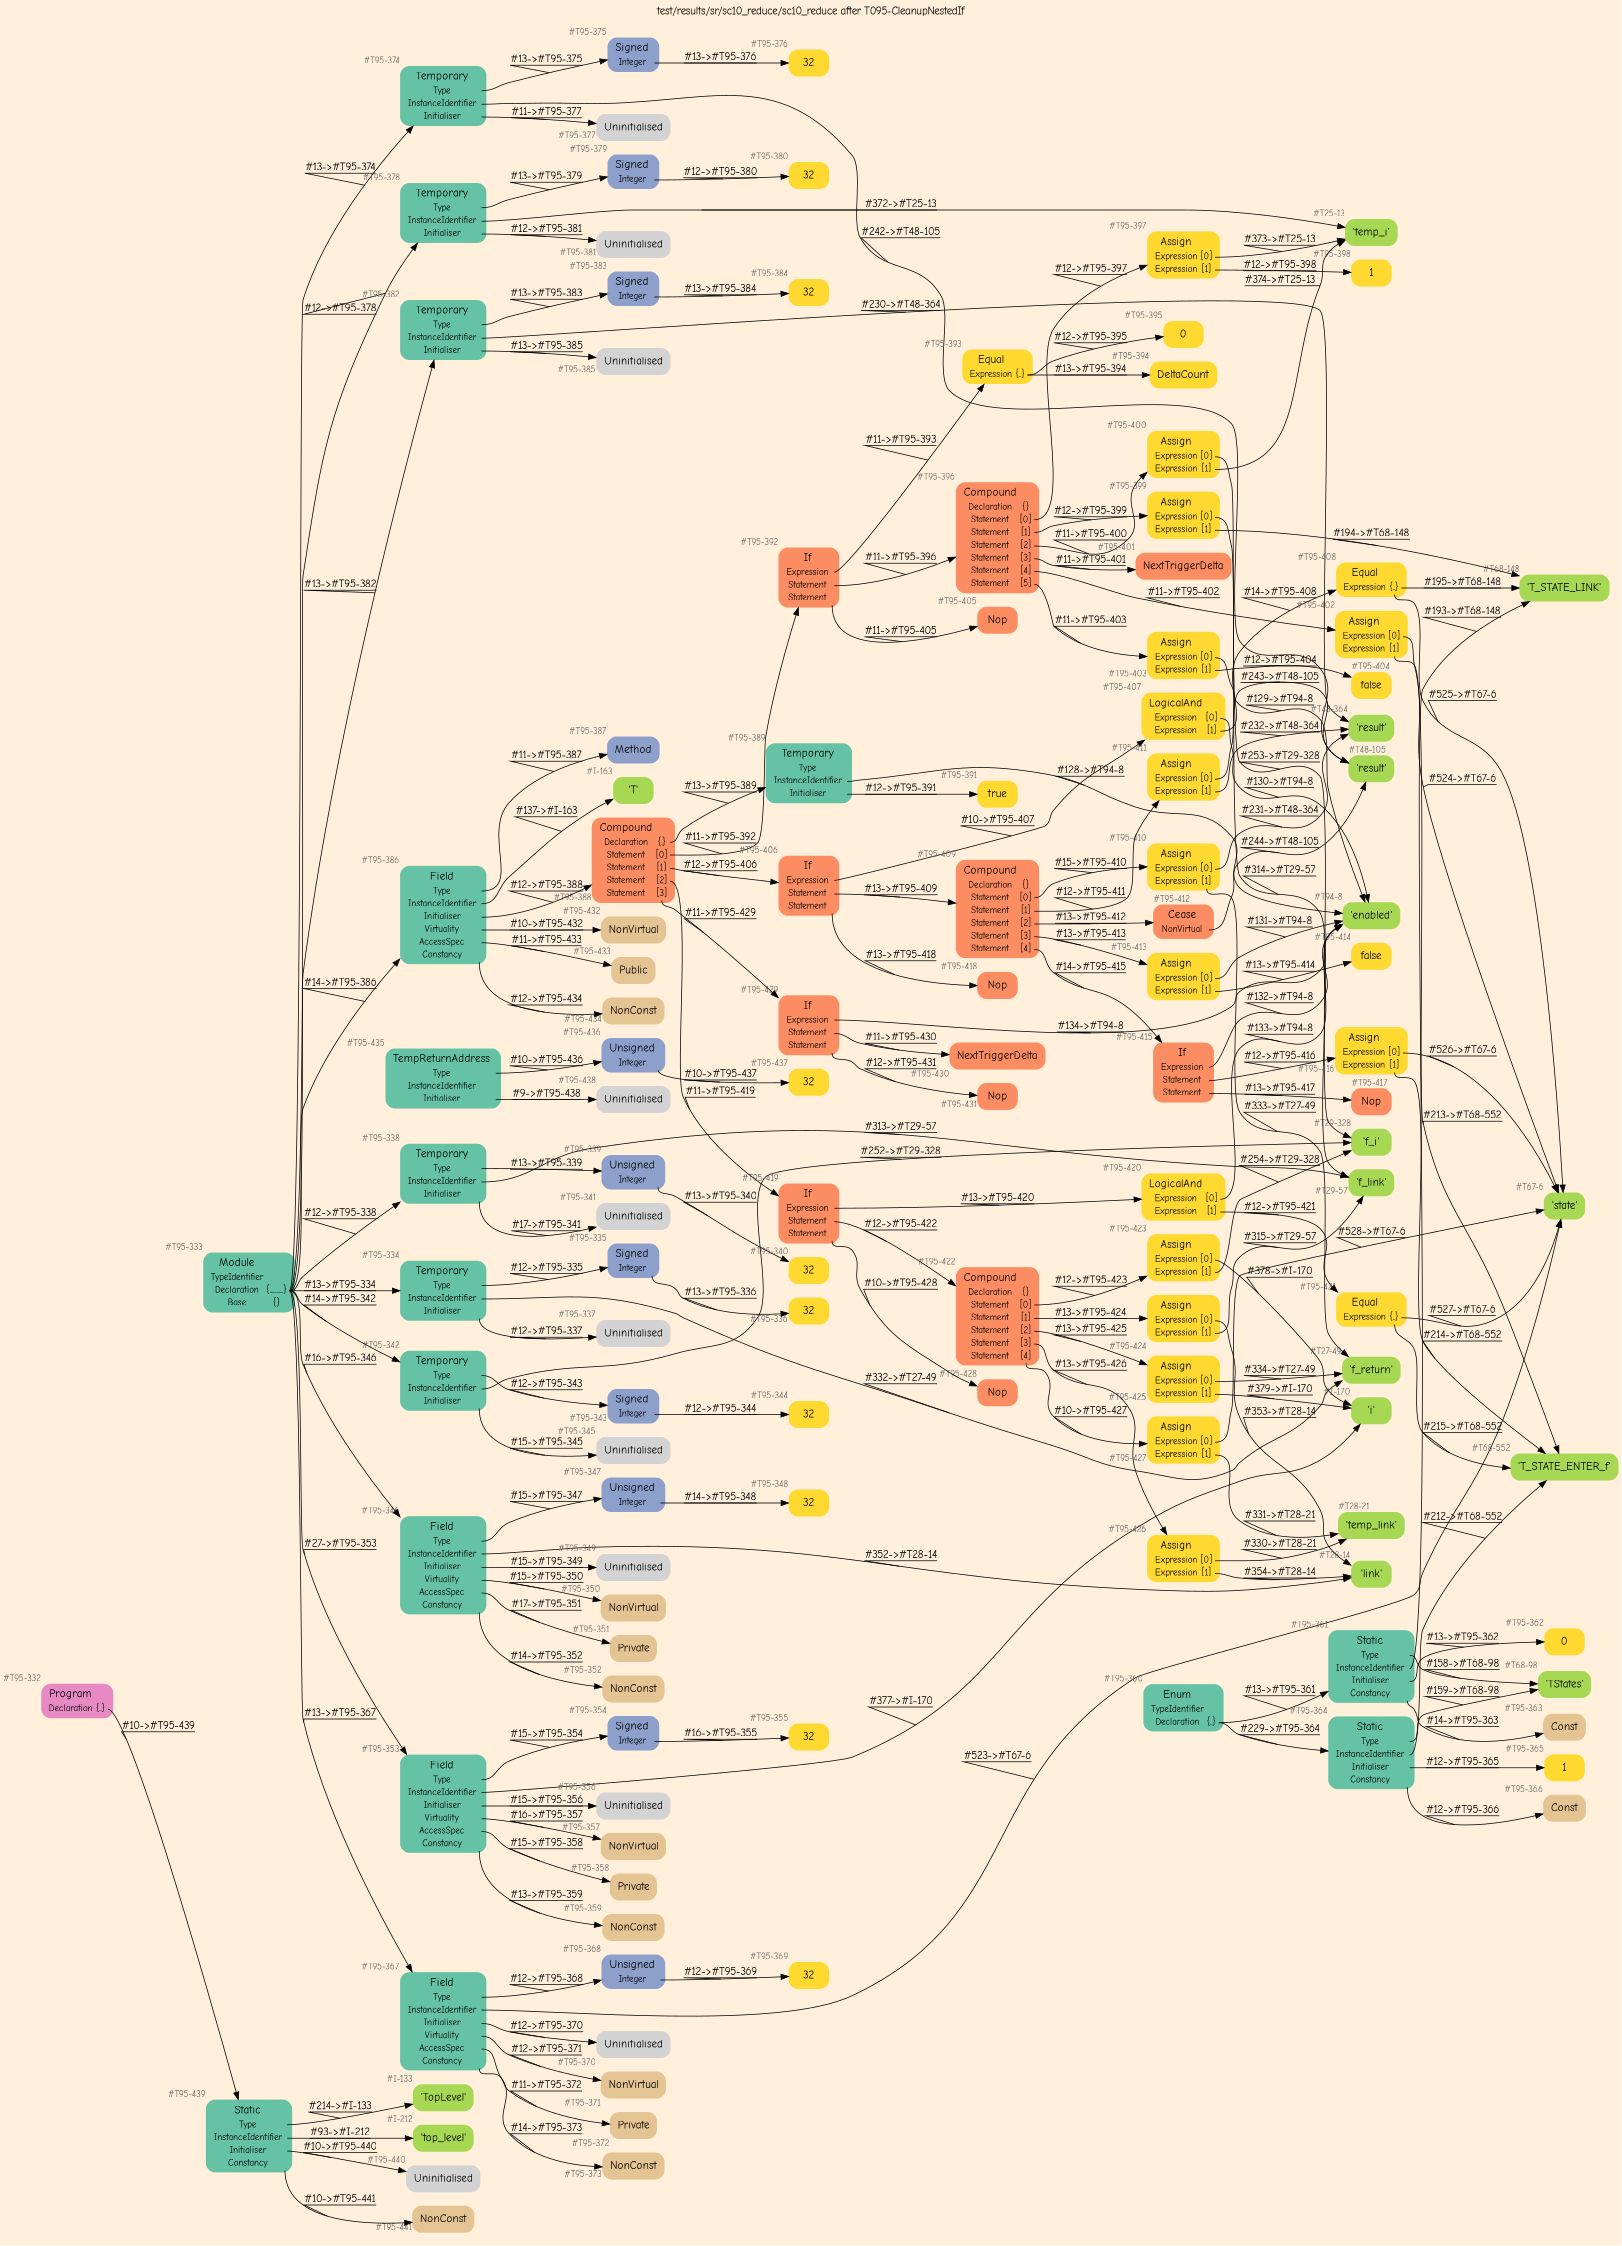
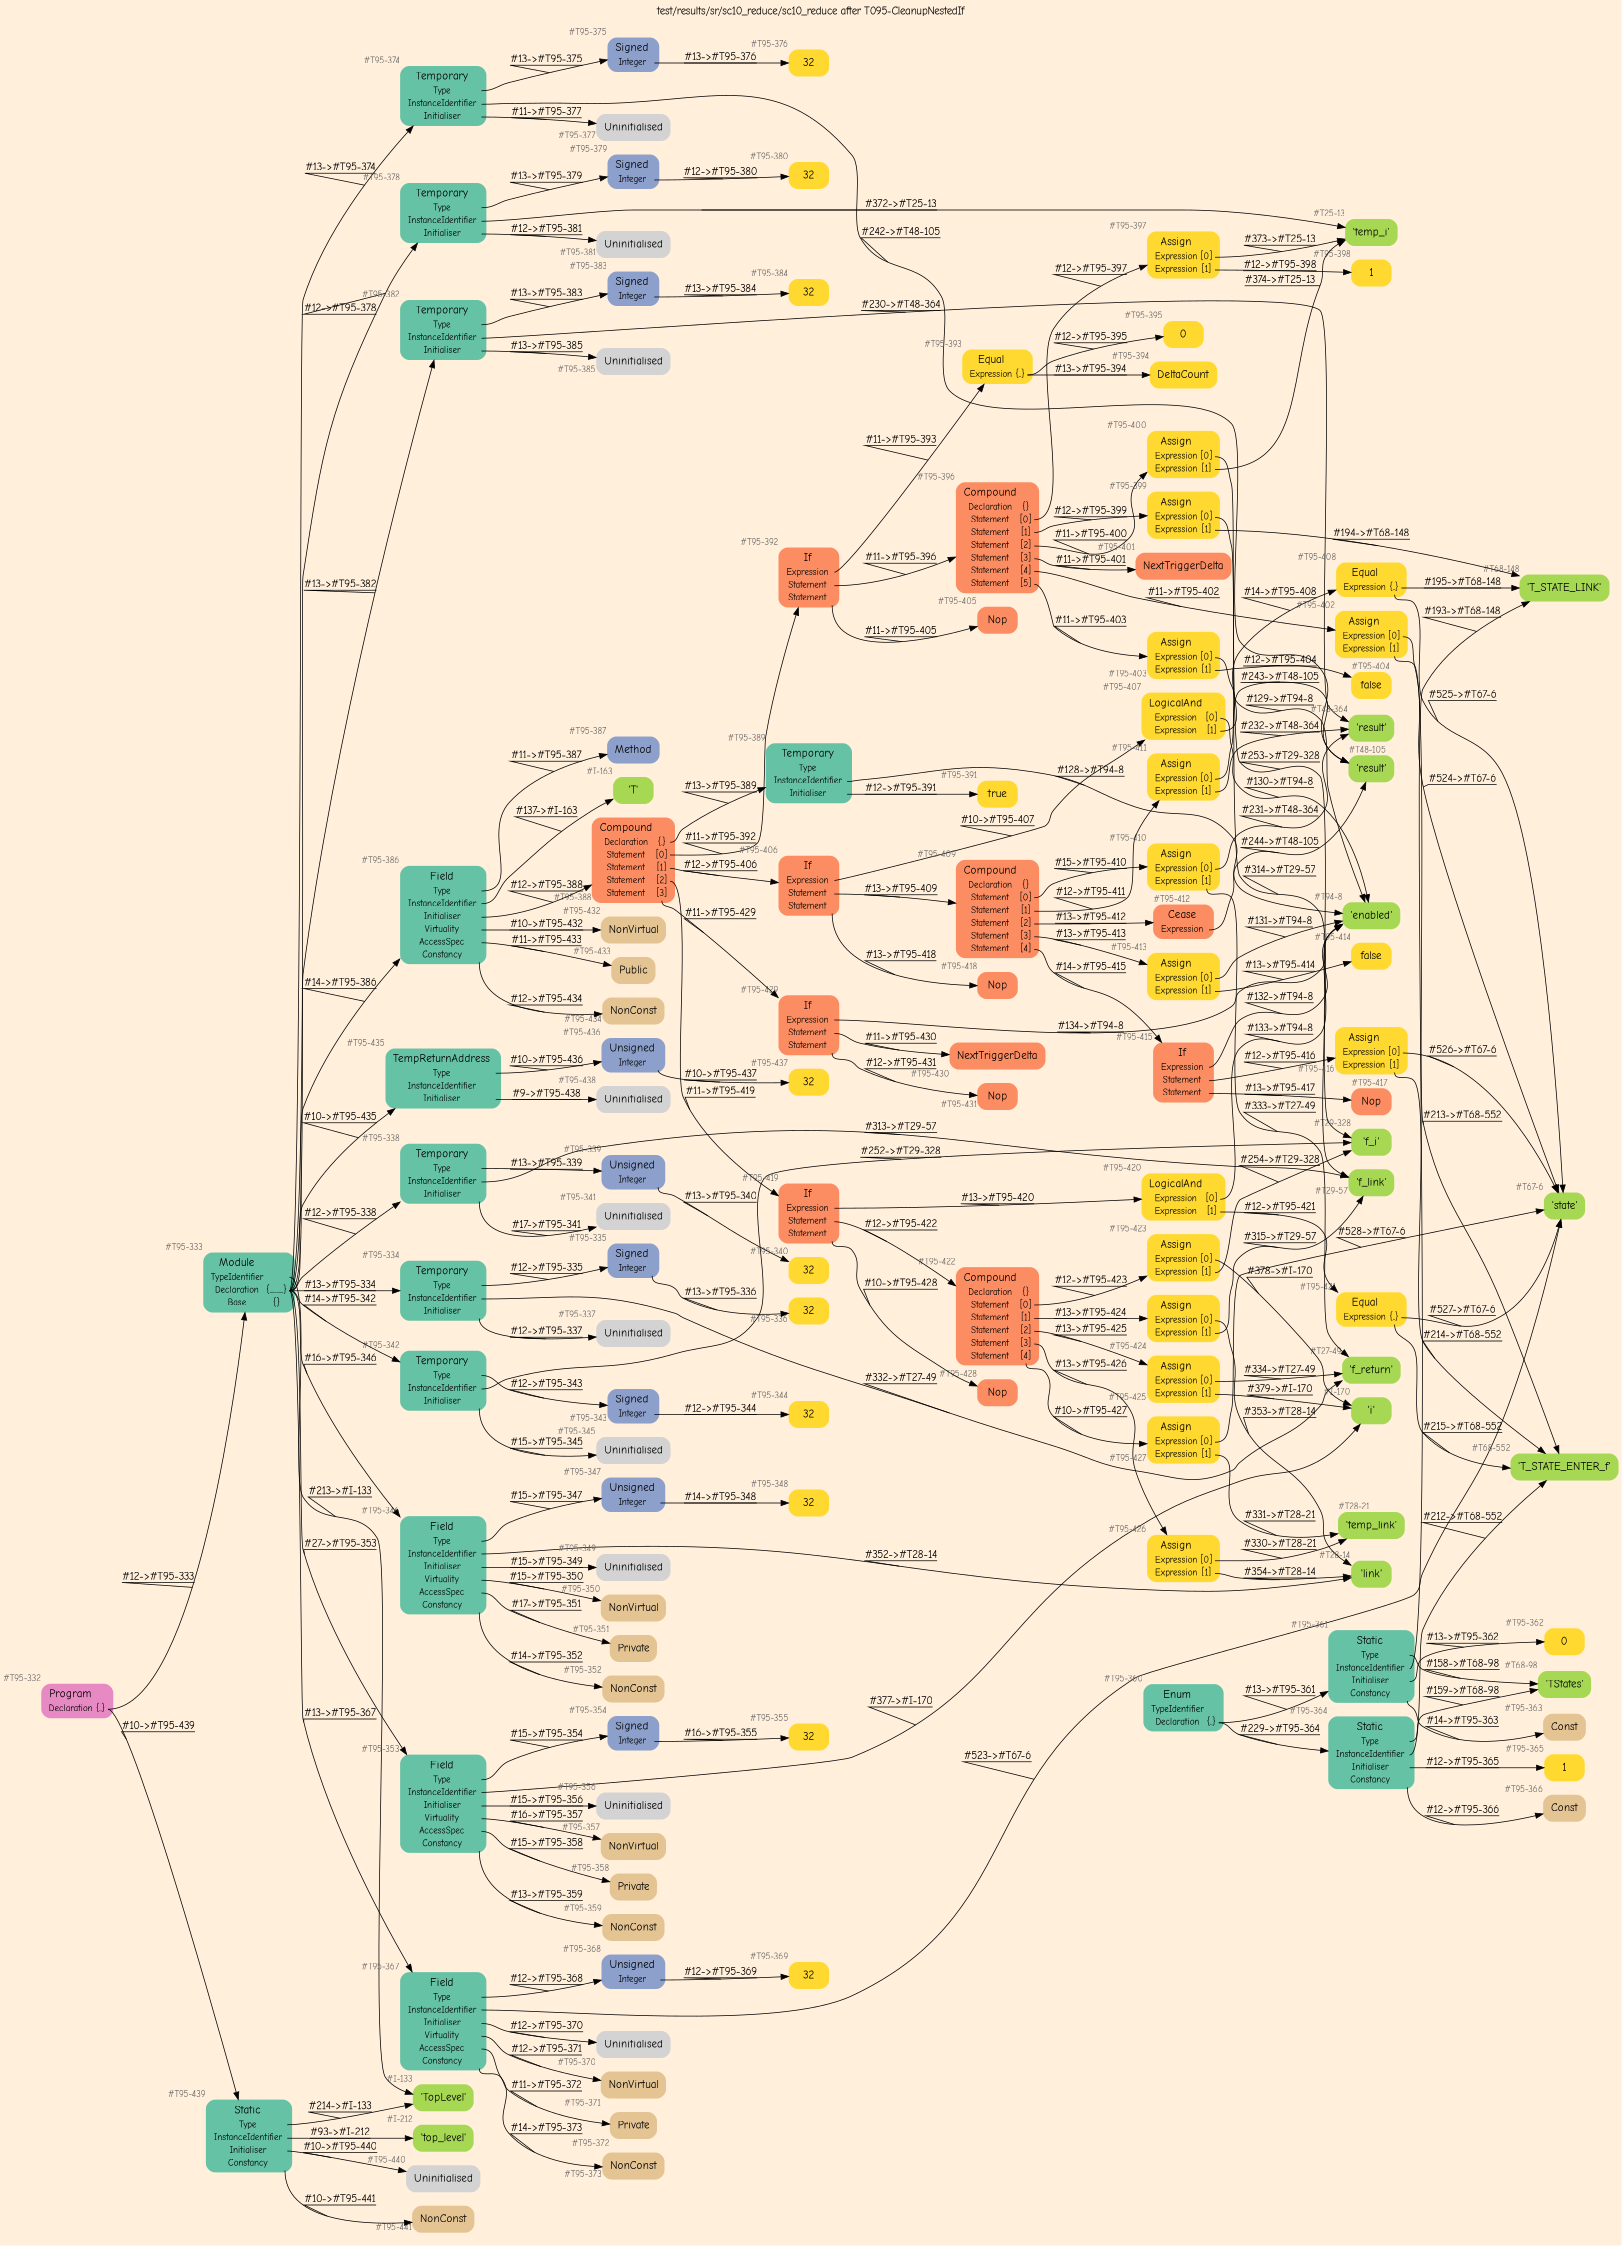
node "Cease": text "NonVirtual" -> "Expression"
edge "Module" -> "TempReturnAddress": added, label "#10->#T95-435"
edge "Program" -> "Module": added, label "#12->#T95-333"
edge "Module" -> "'TopLevel'": added, label "#213->#I-133"
